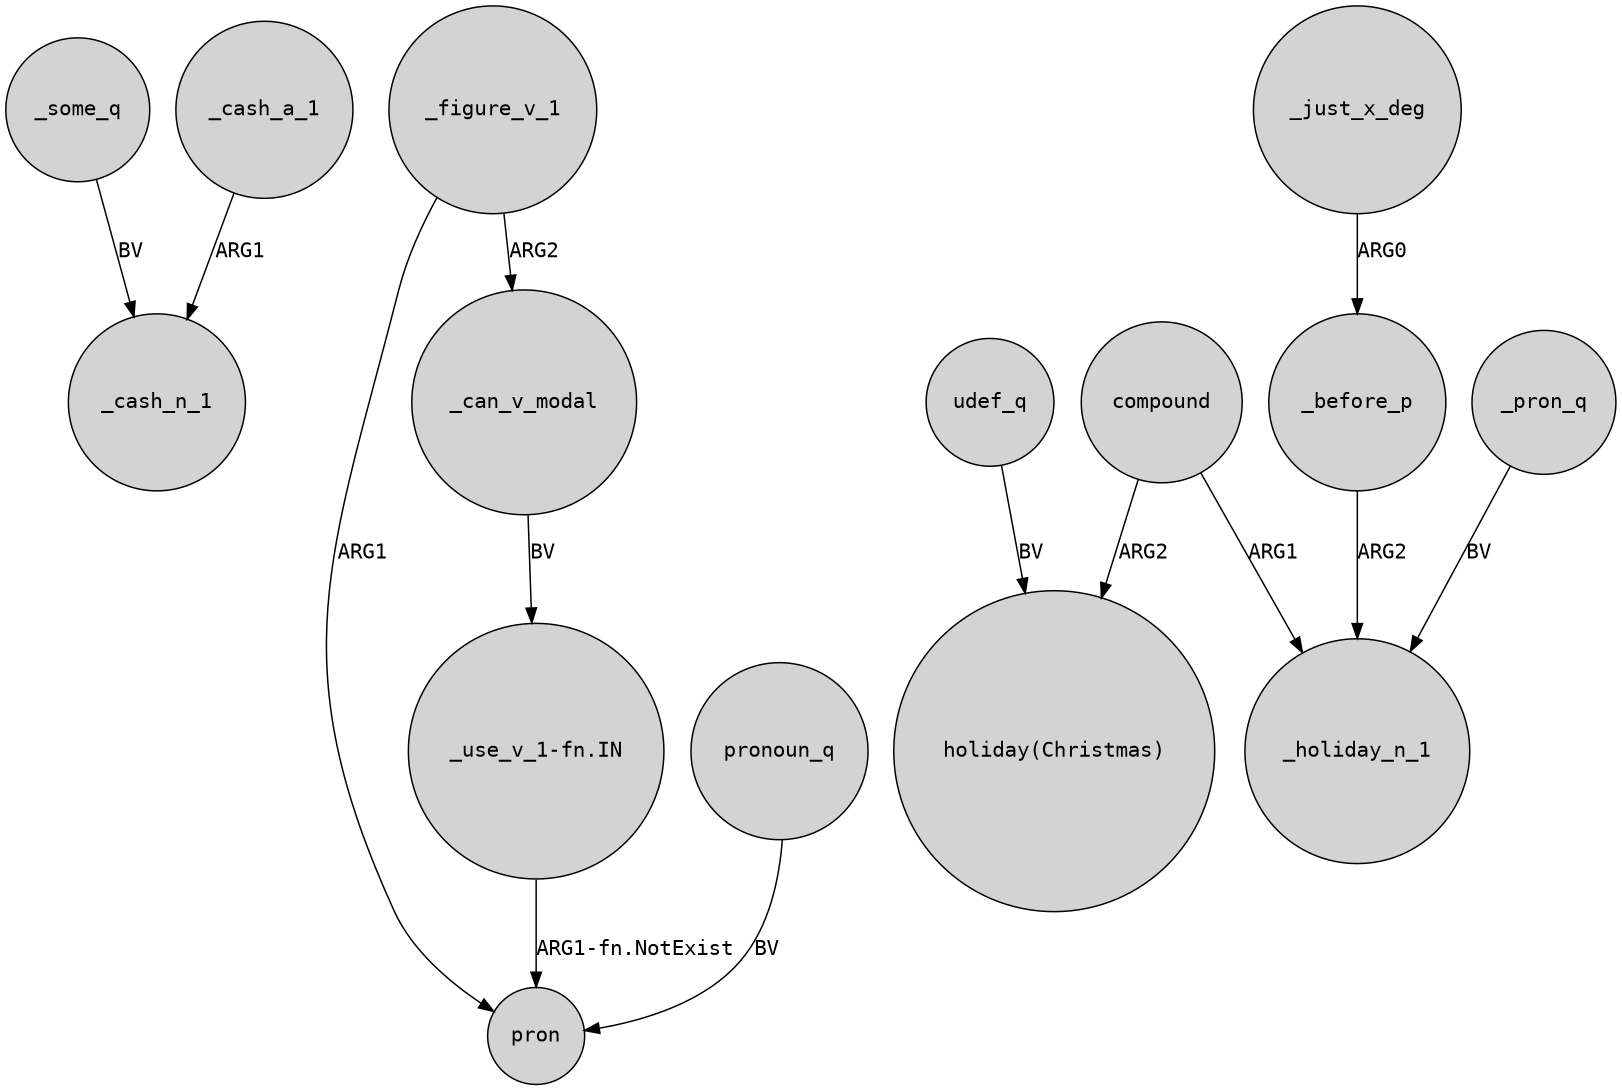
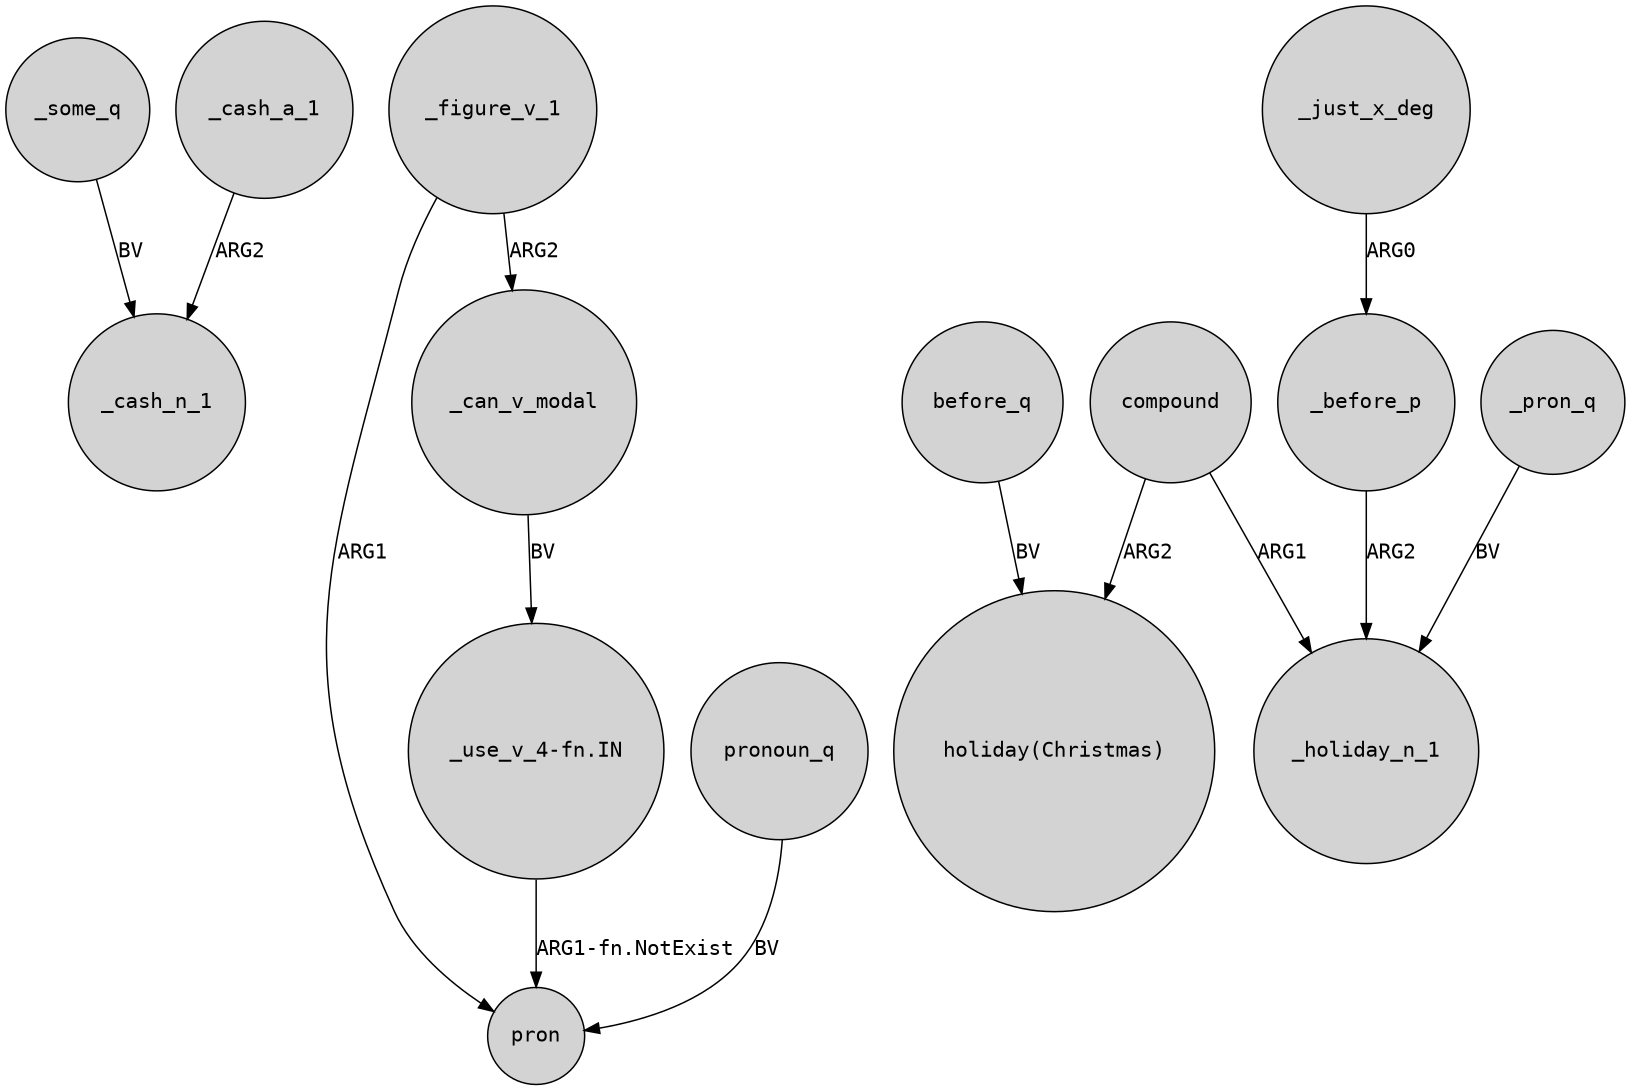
edge "_cash_a_1" -> "_cash_n_1": label "ARG1" -> "ARG2"
node "udef_q": label "udef_q" -> "before_q"
node "_use_v_1-fn.IN": label "_use_v_1-fn.IN" -> "_use_v_4-fn.IN"
